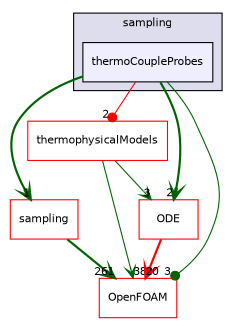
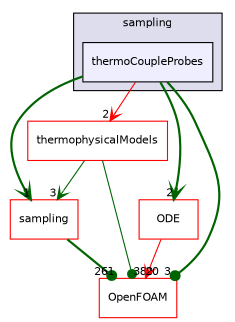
edge "thermoCoupleProbes" -> "thermophysicalModels": arrowhead dot -> vee
edge "thermophysicalModels" -> "ODE": now "thermophysicalModels" -> "sampling"
edge "thermoCoupleProbes" -> "OpenFOAM": style solid -> bold
edge "thermophysicalModels" -> "OpenFOAM": arrowhead vee -> dot
edge "ODE" -> "OpenFOAM": style bold -> solid
edge "sampling" -> "OpenFOAM": arrowhead vee -> dot
